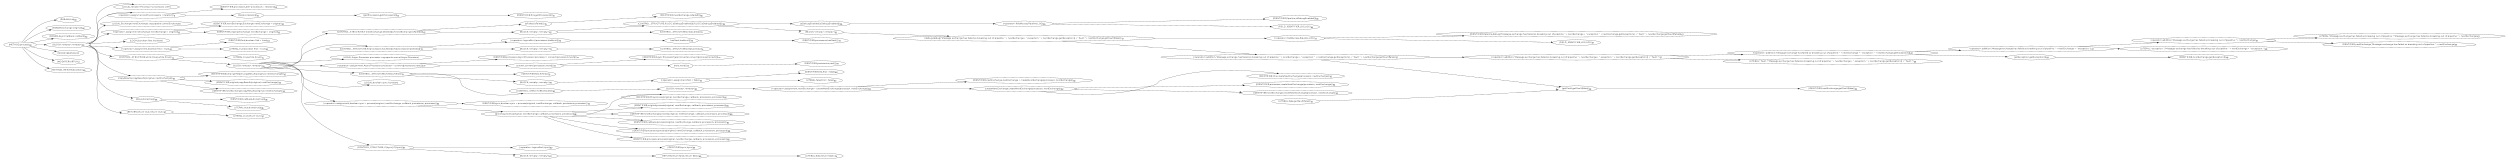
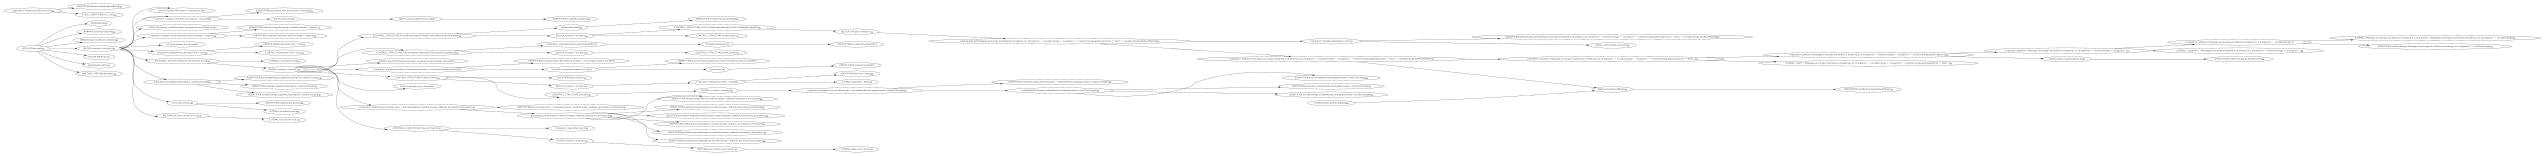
node "(isDebugEnabled,isDebugEnabled())": removed
node "(IDENTIFIER,sync,!sync)": removed
